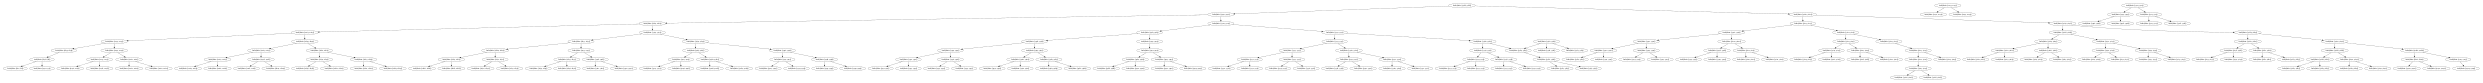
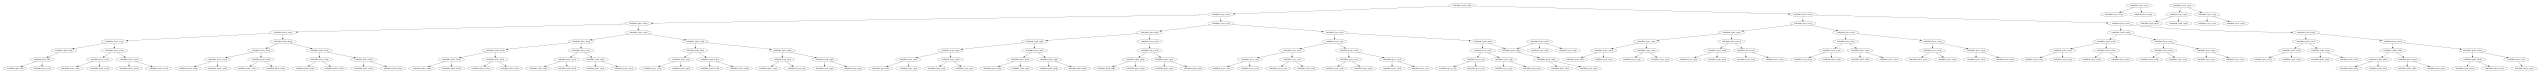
edge "Node{data=[7622, 7622]}" -> "Node{data=[7627, 7627]}": now "Node{data=[7625, 7625]}" -> "Node{data=[7627, 7627]}"
